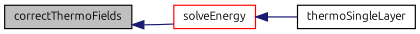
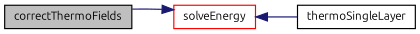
edge "solveEnergy" -> "correctThermoFields": reversed
